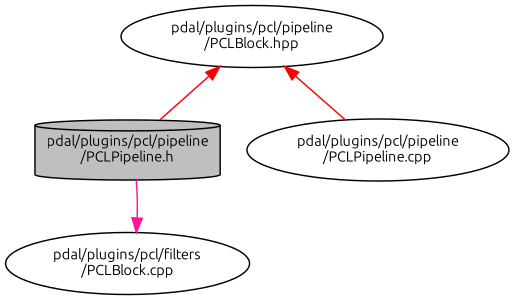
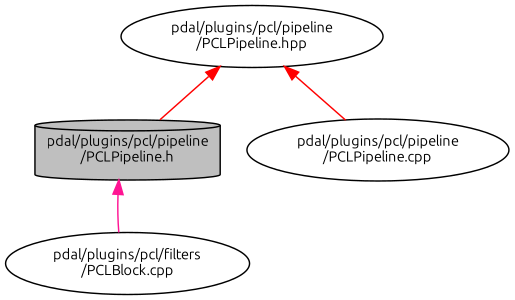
node "pdal/plugins/pcl/pipeline /PCLBlock.hpp": label "pdal/plugins/pcl/pipeline /PCLBlock.hpp" -> "pdal/plugins/pcl/pipeline /PCLPipeline.hpp"
edge "pdal/plugins/pcl/pipeline /PCLPipeline.h" -> "pdal/plugins/pcl/filters /PCLBlock.cpp": reversed
